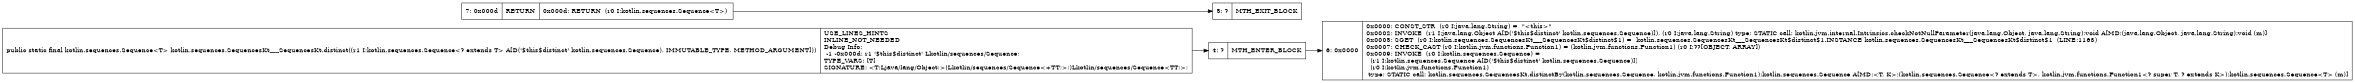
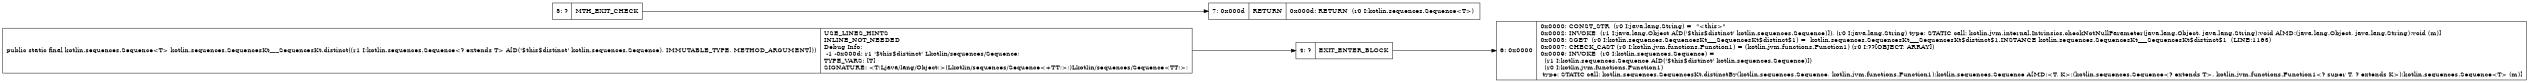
edge "7: 0x000d" -> "5: ?": reversed
node "5: ?": text "MTH_EXIT_BLOCK" -> "MTH_EXIT_CHECK"
node "4: ?": text "MTH_ENTER_BLOCK" -> "EXIT_ENTER_BLOCK"
